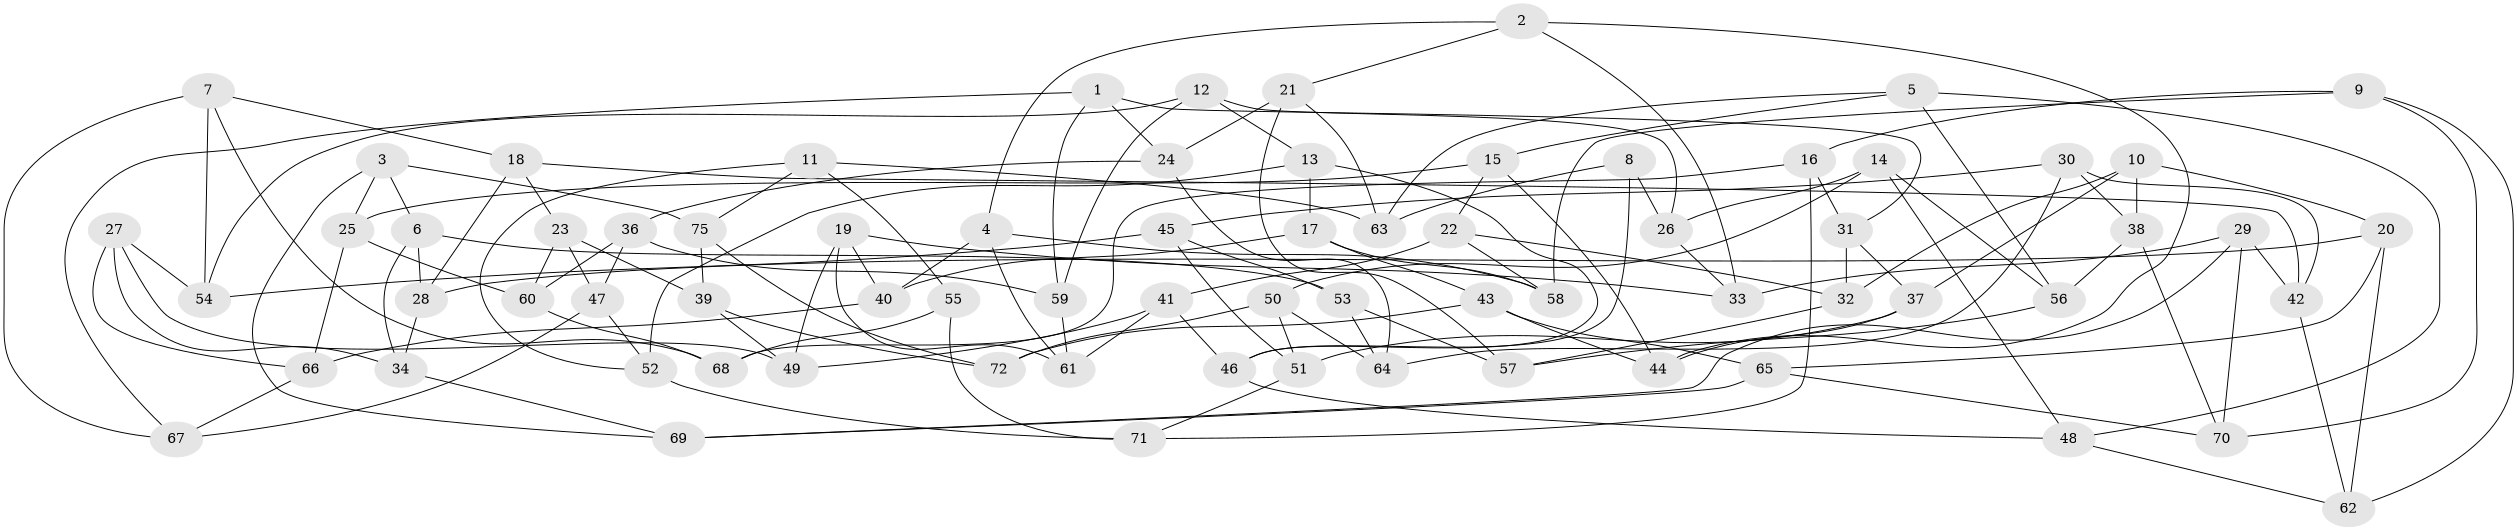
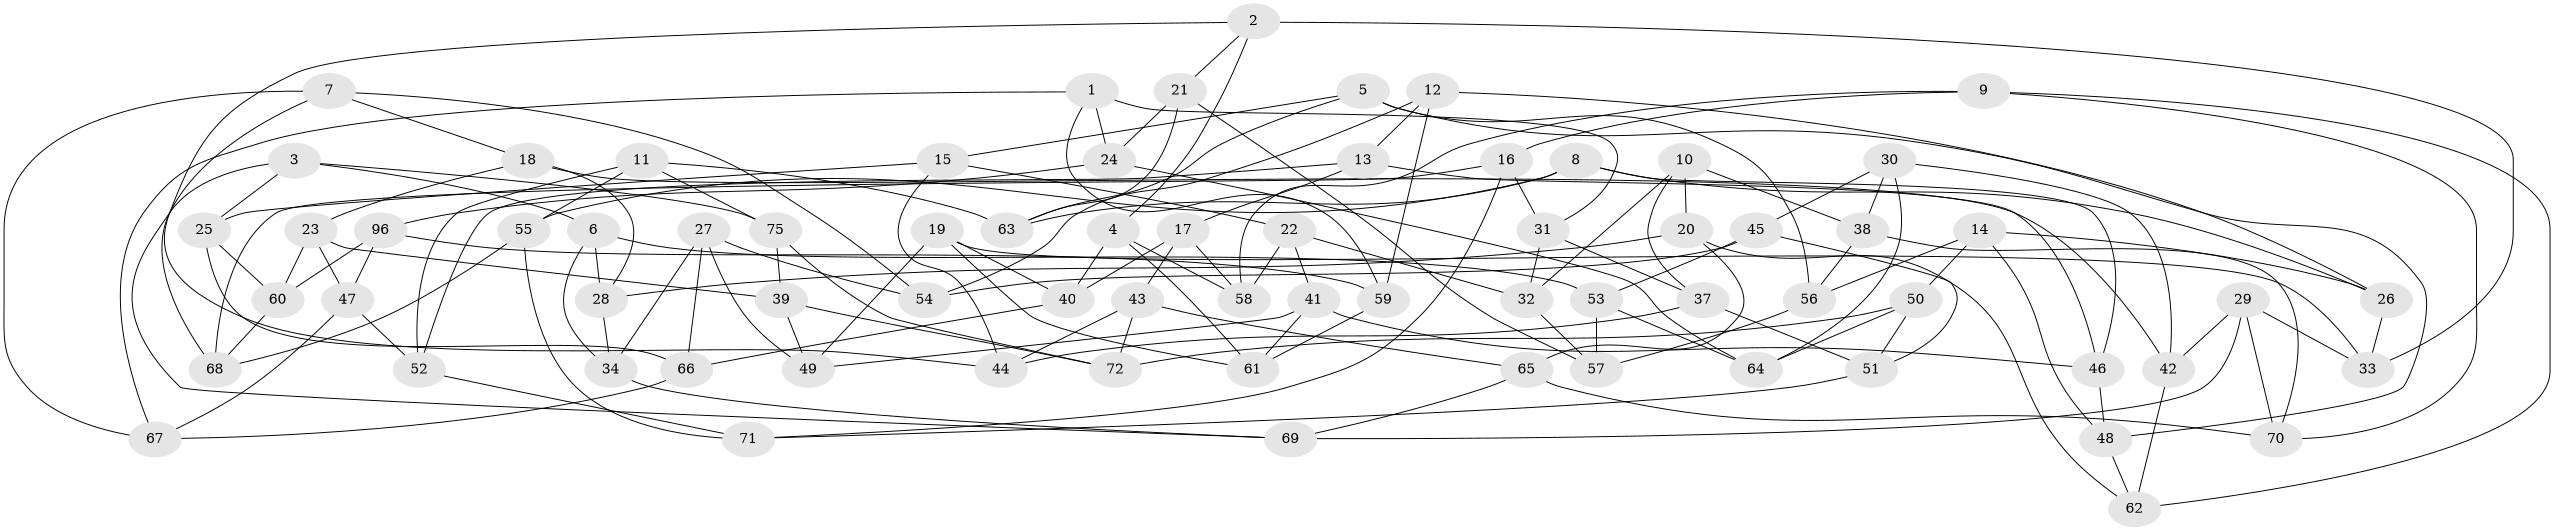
edge "8" -- "55": added
node "36": label "36" -> "96"
